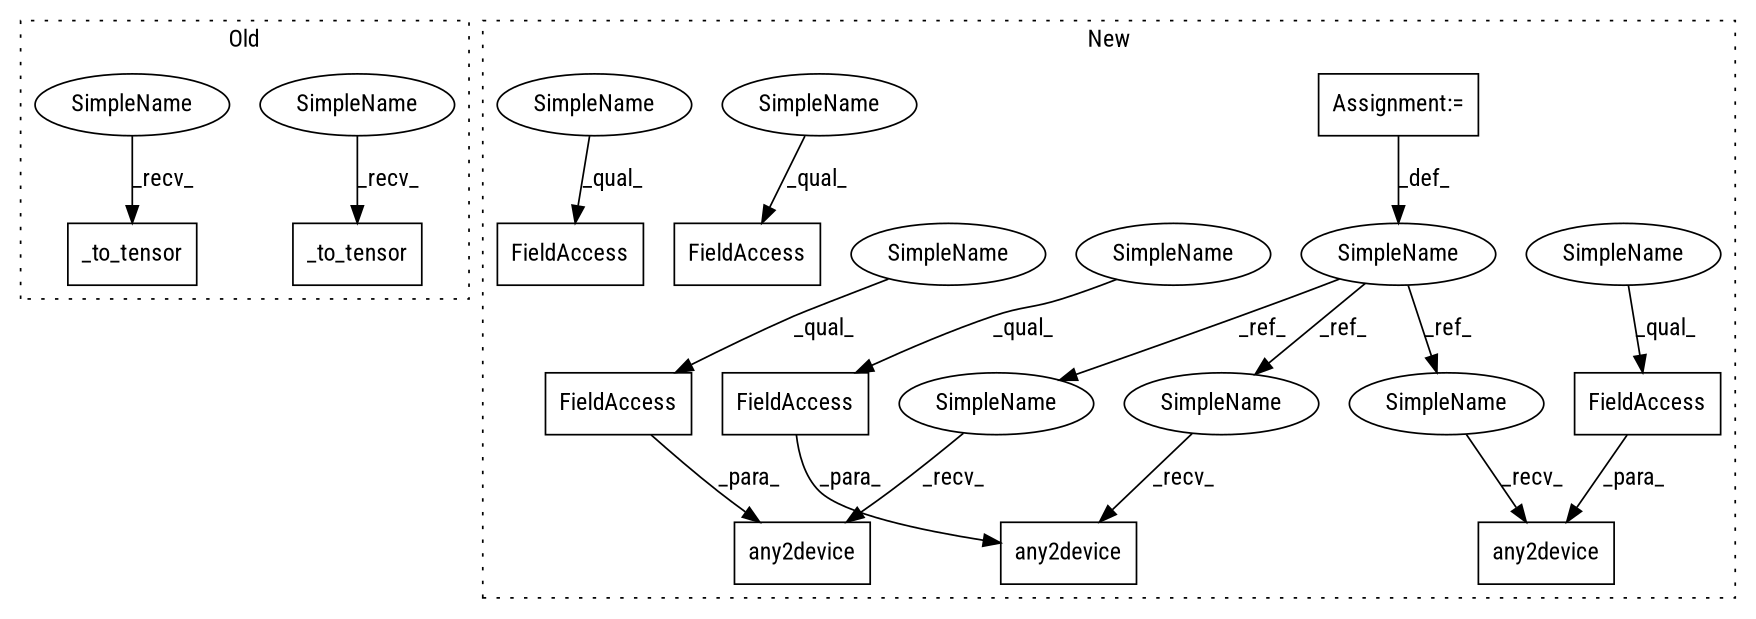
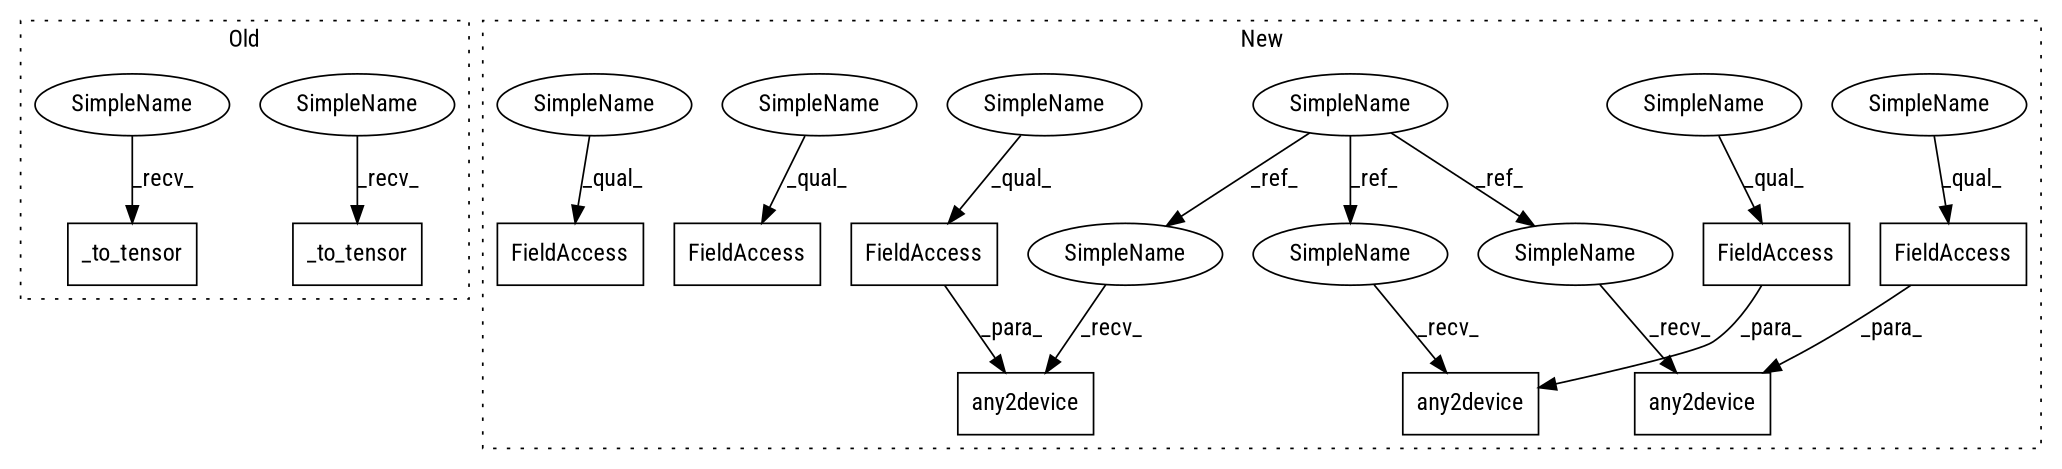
node "Assignment:=": removed
